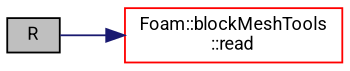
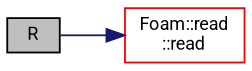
node "Foam::blockMeshTools ::read": label "Foam::blockMeshTools ::read" -> "Foam::read ::read"
